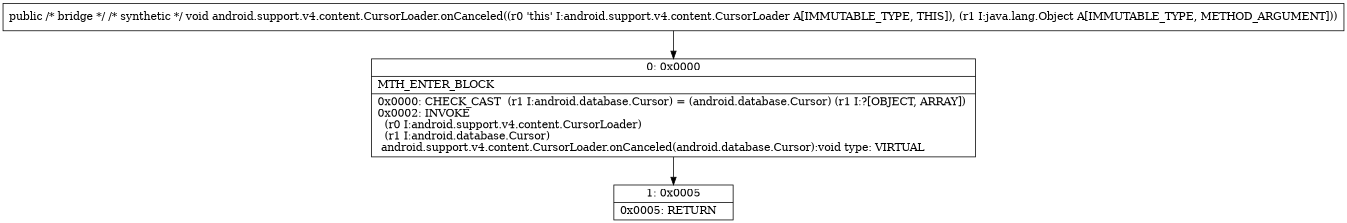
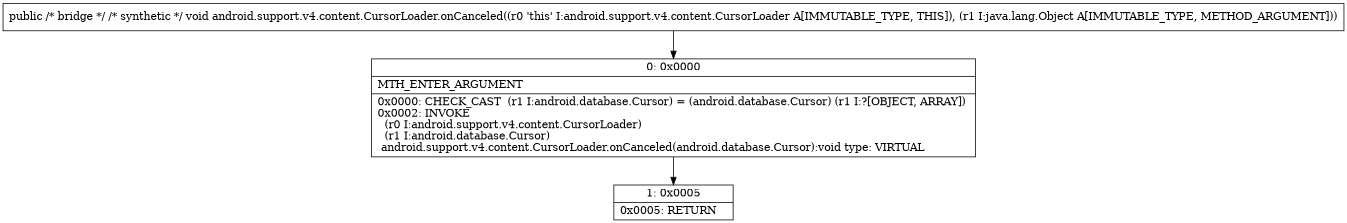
node "0: 0x0000": text "MTH_ENTER_BLOCK" -> "MTH_ENTER_ARGUMENT"
